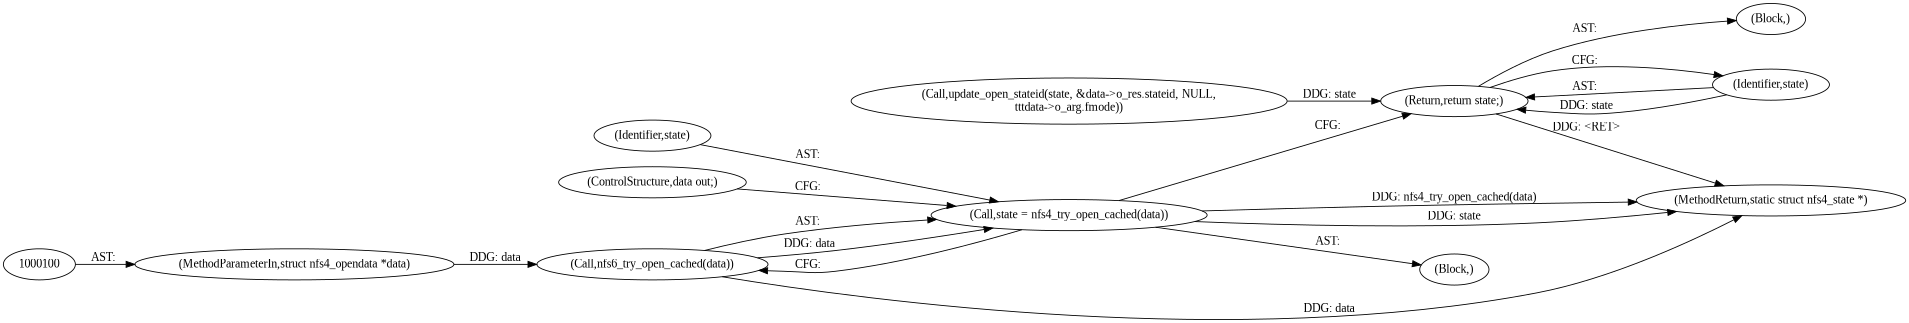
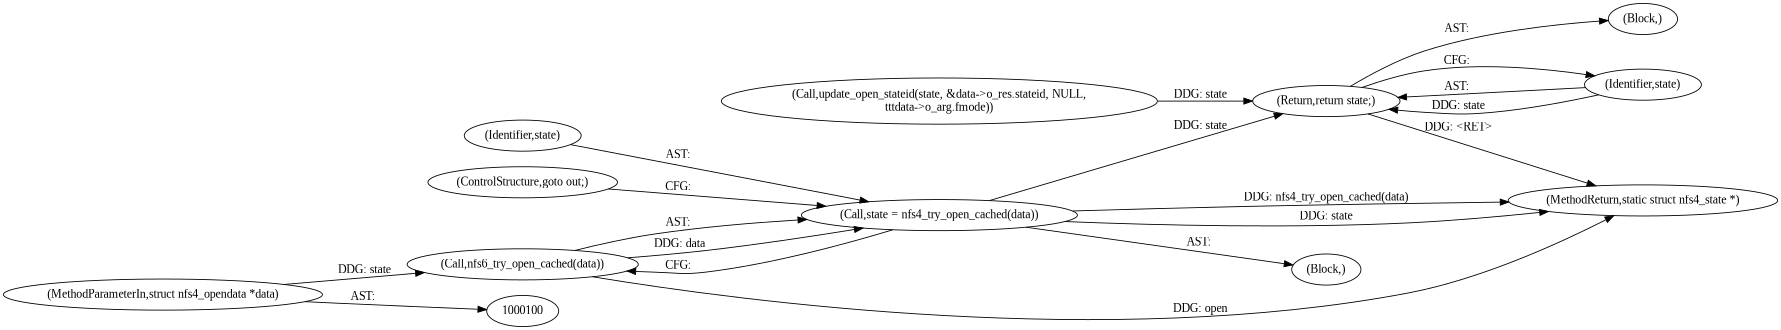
edge "(Call,state = nfs4_try_open_cached(data))" -> "(Return,return state;)": label "CFG: " -> "DDG: state"
node "(ControlStructure,data out;)": label "(ControlStructure,data out;)" -> "(ControlStructure,goto out;)"
edge "(MethodParameterIn,struct nfs4_opendata *data)" -> "(Call,nfs6_try_open_cached(data))": label "DDG: data" -> "DDG: state"
edge "1000100" -> "(MethodParameterIn,struct nfs4_opendata *data)": reversed
edge "(Call,nfs6_try_open_cached(data))" -> "(MethodReturn,static struct nfs4_state *)": label "DDG: data" -> "DDG: open"
